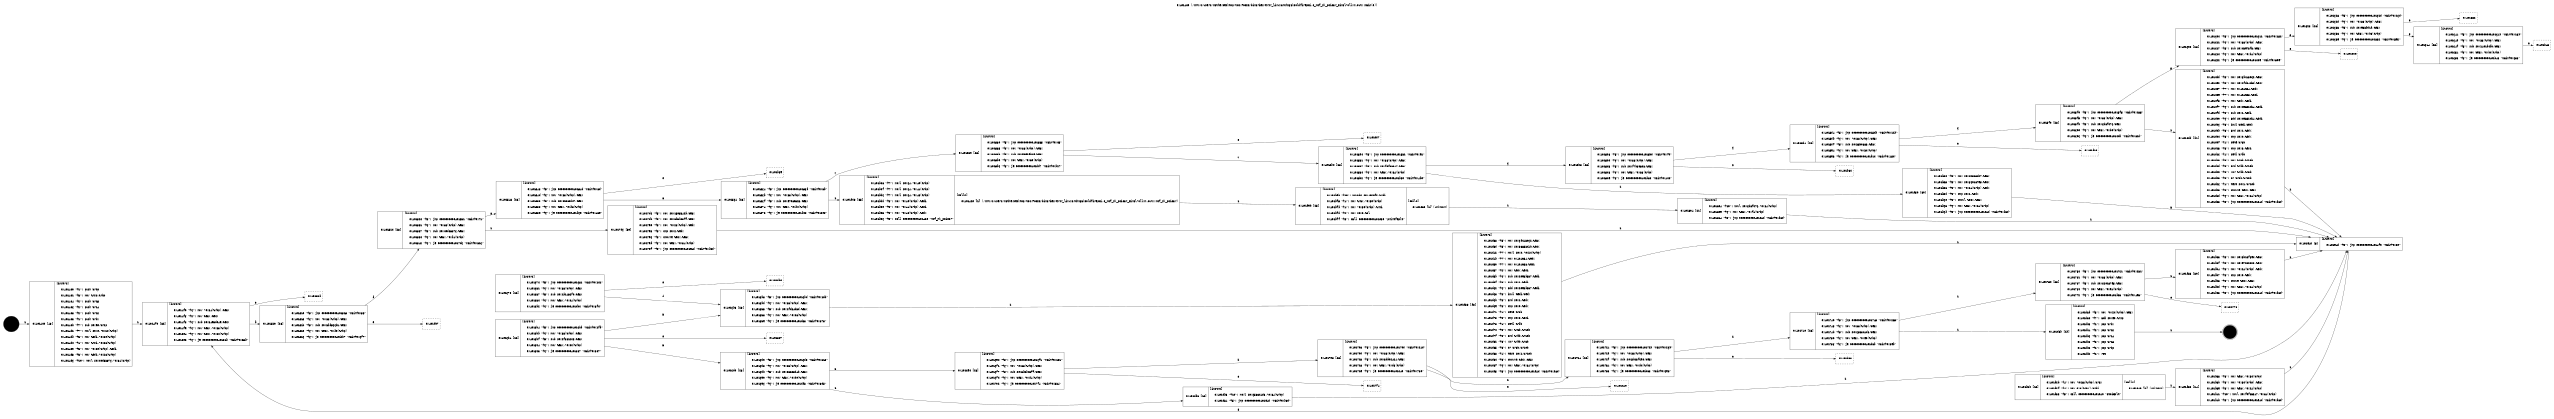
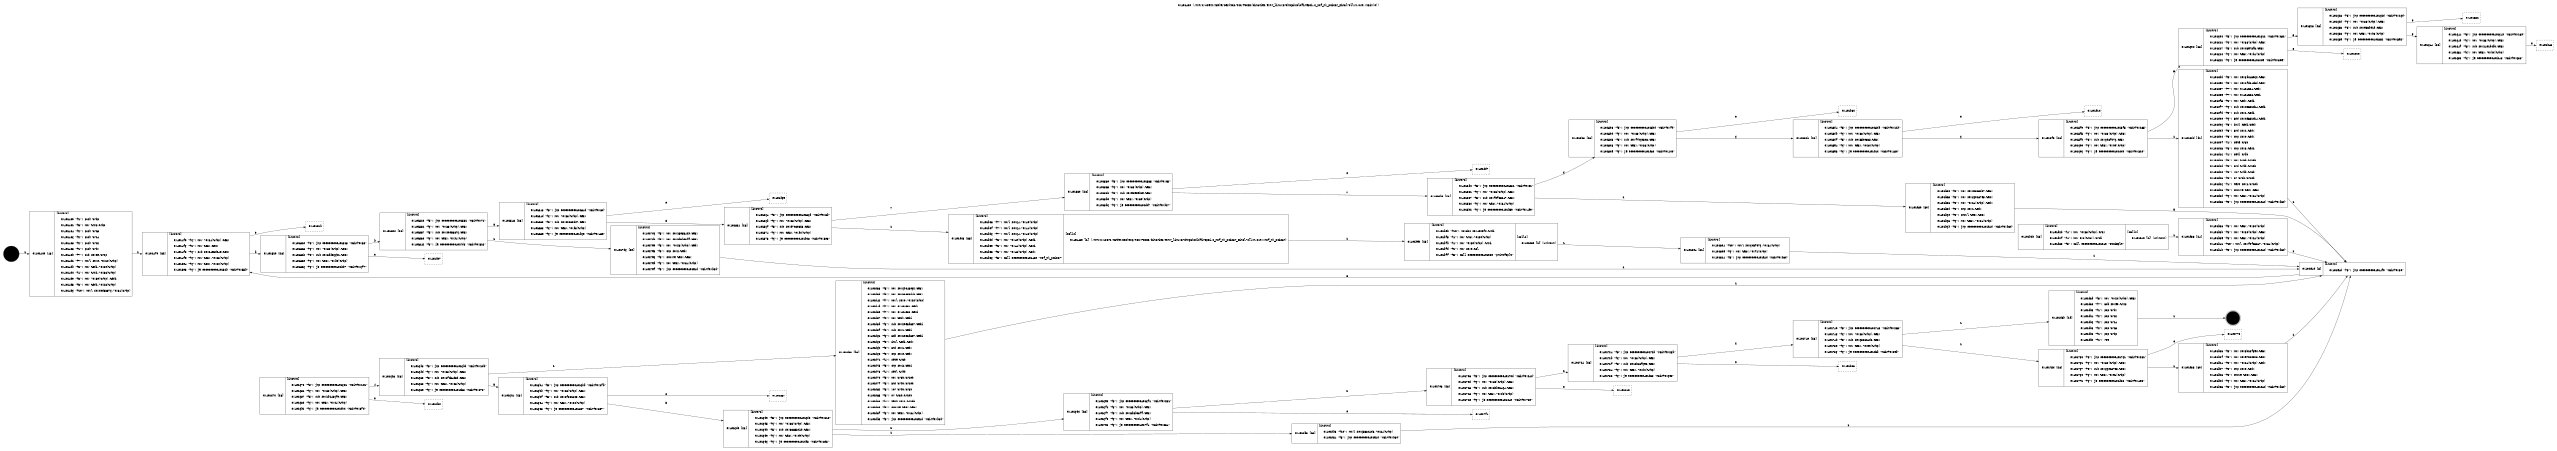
edge "0x4016b4 [28]" -> "0x401698 [28]": reversed
